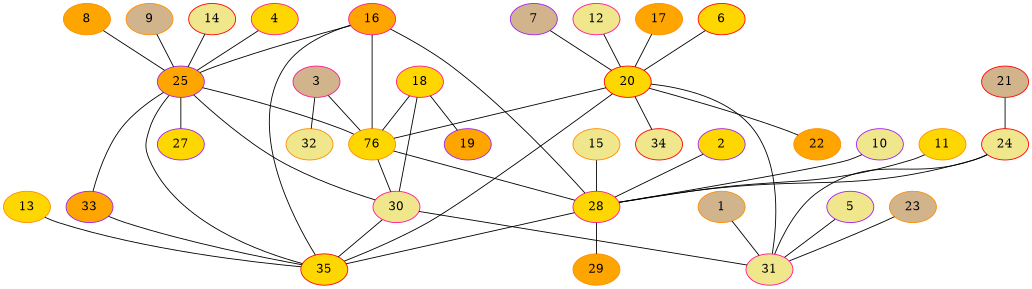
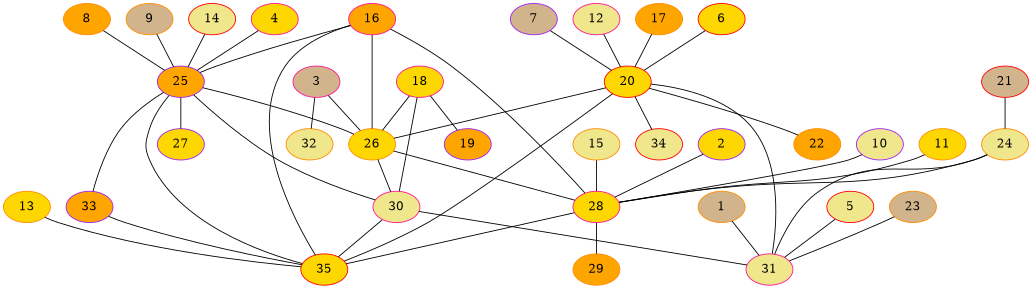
node "76": label "76" -> "26"
node "24": color red -> darkorange
node "5": color purple -> red
